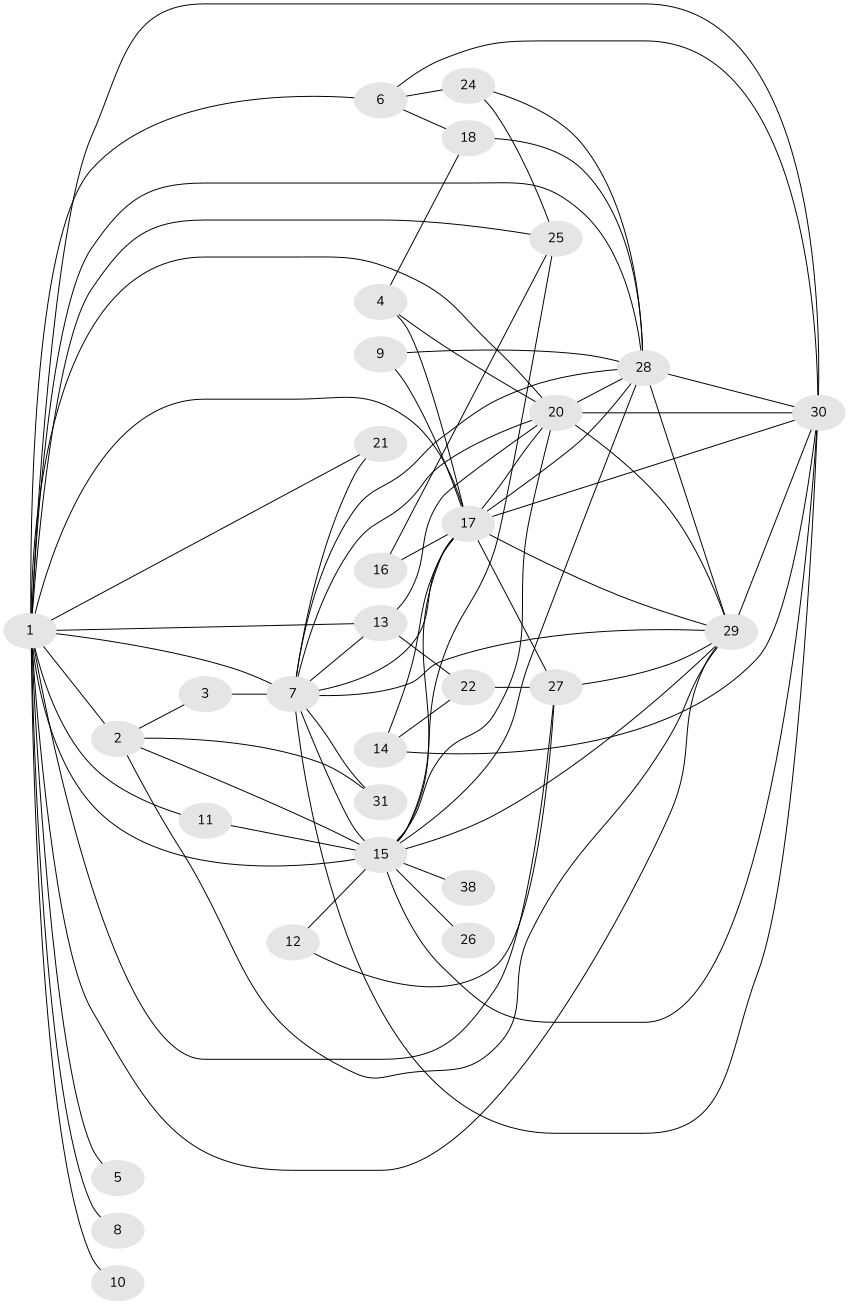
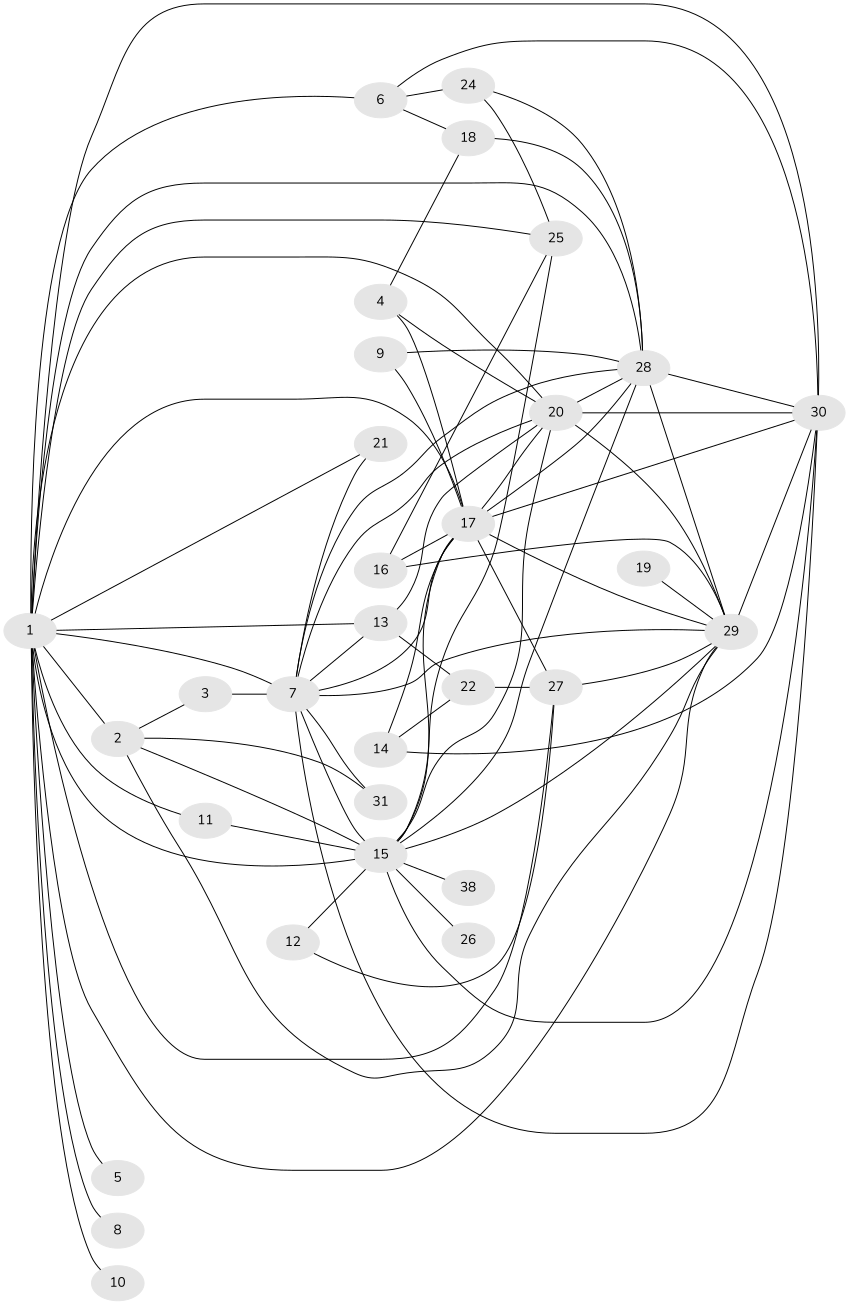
edge "16" -- "29": added
node "19": added
